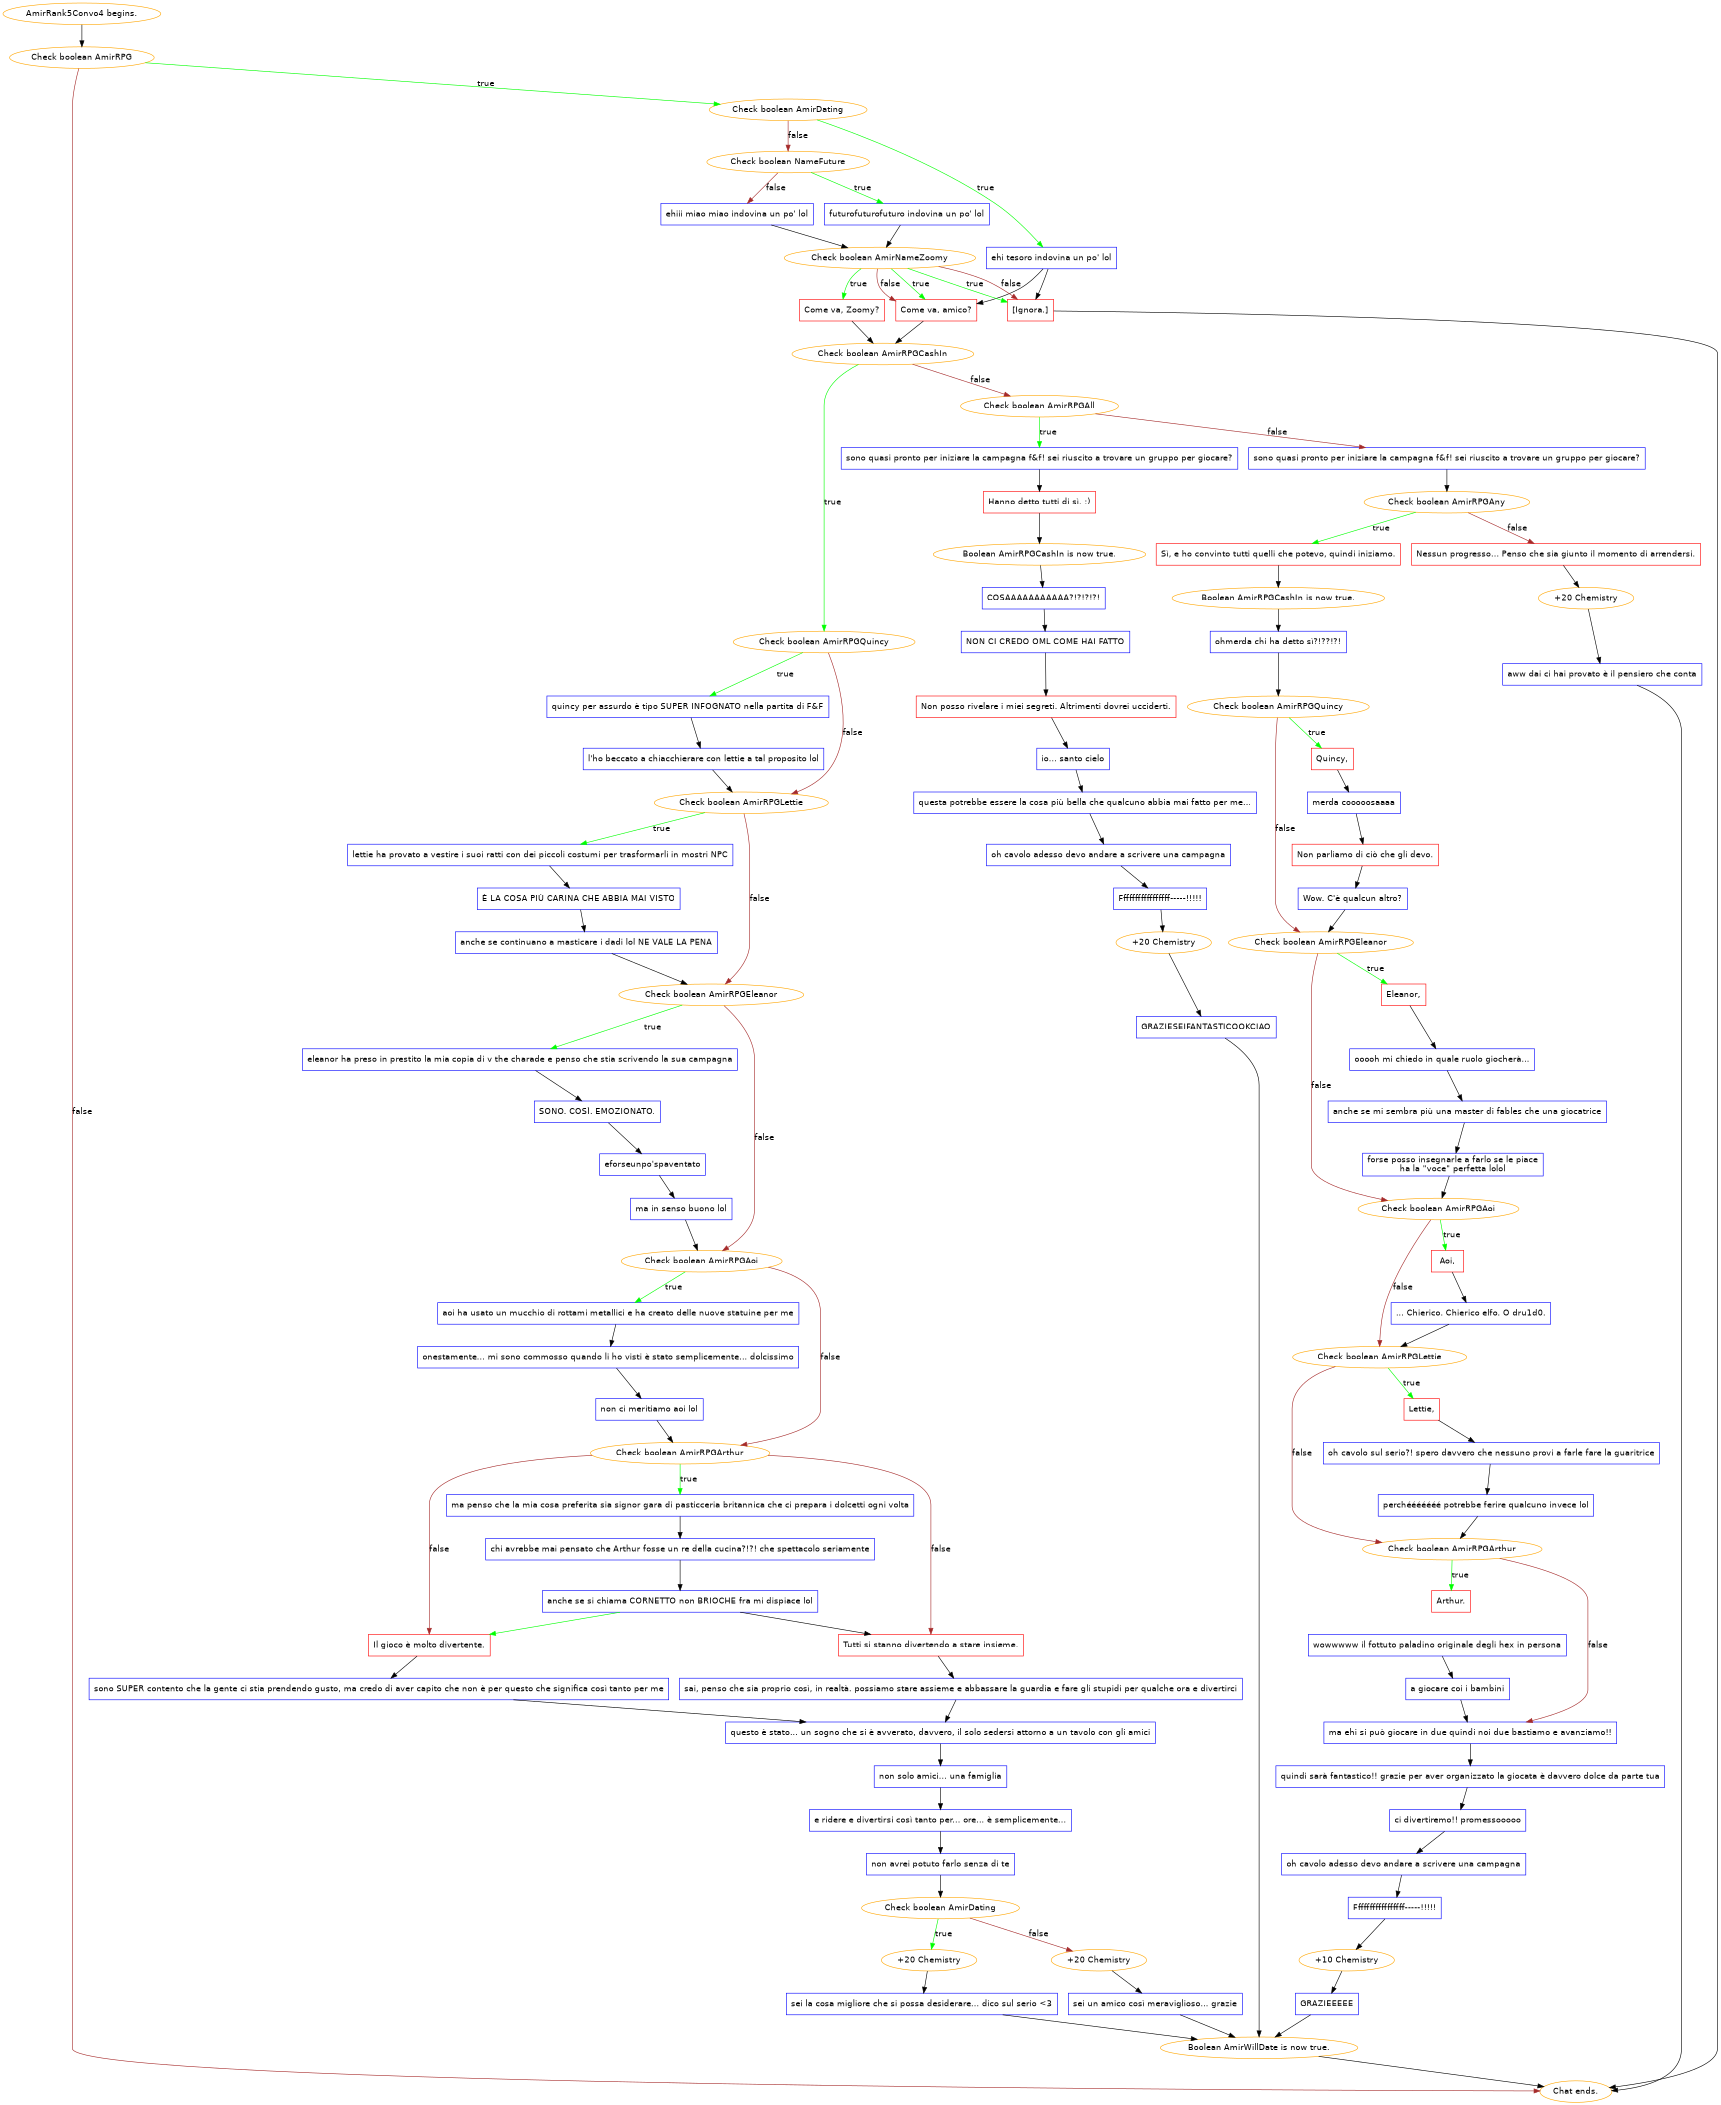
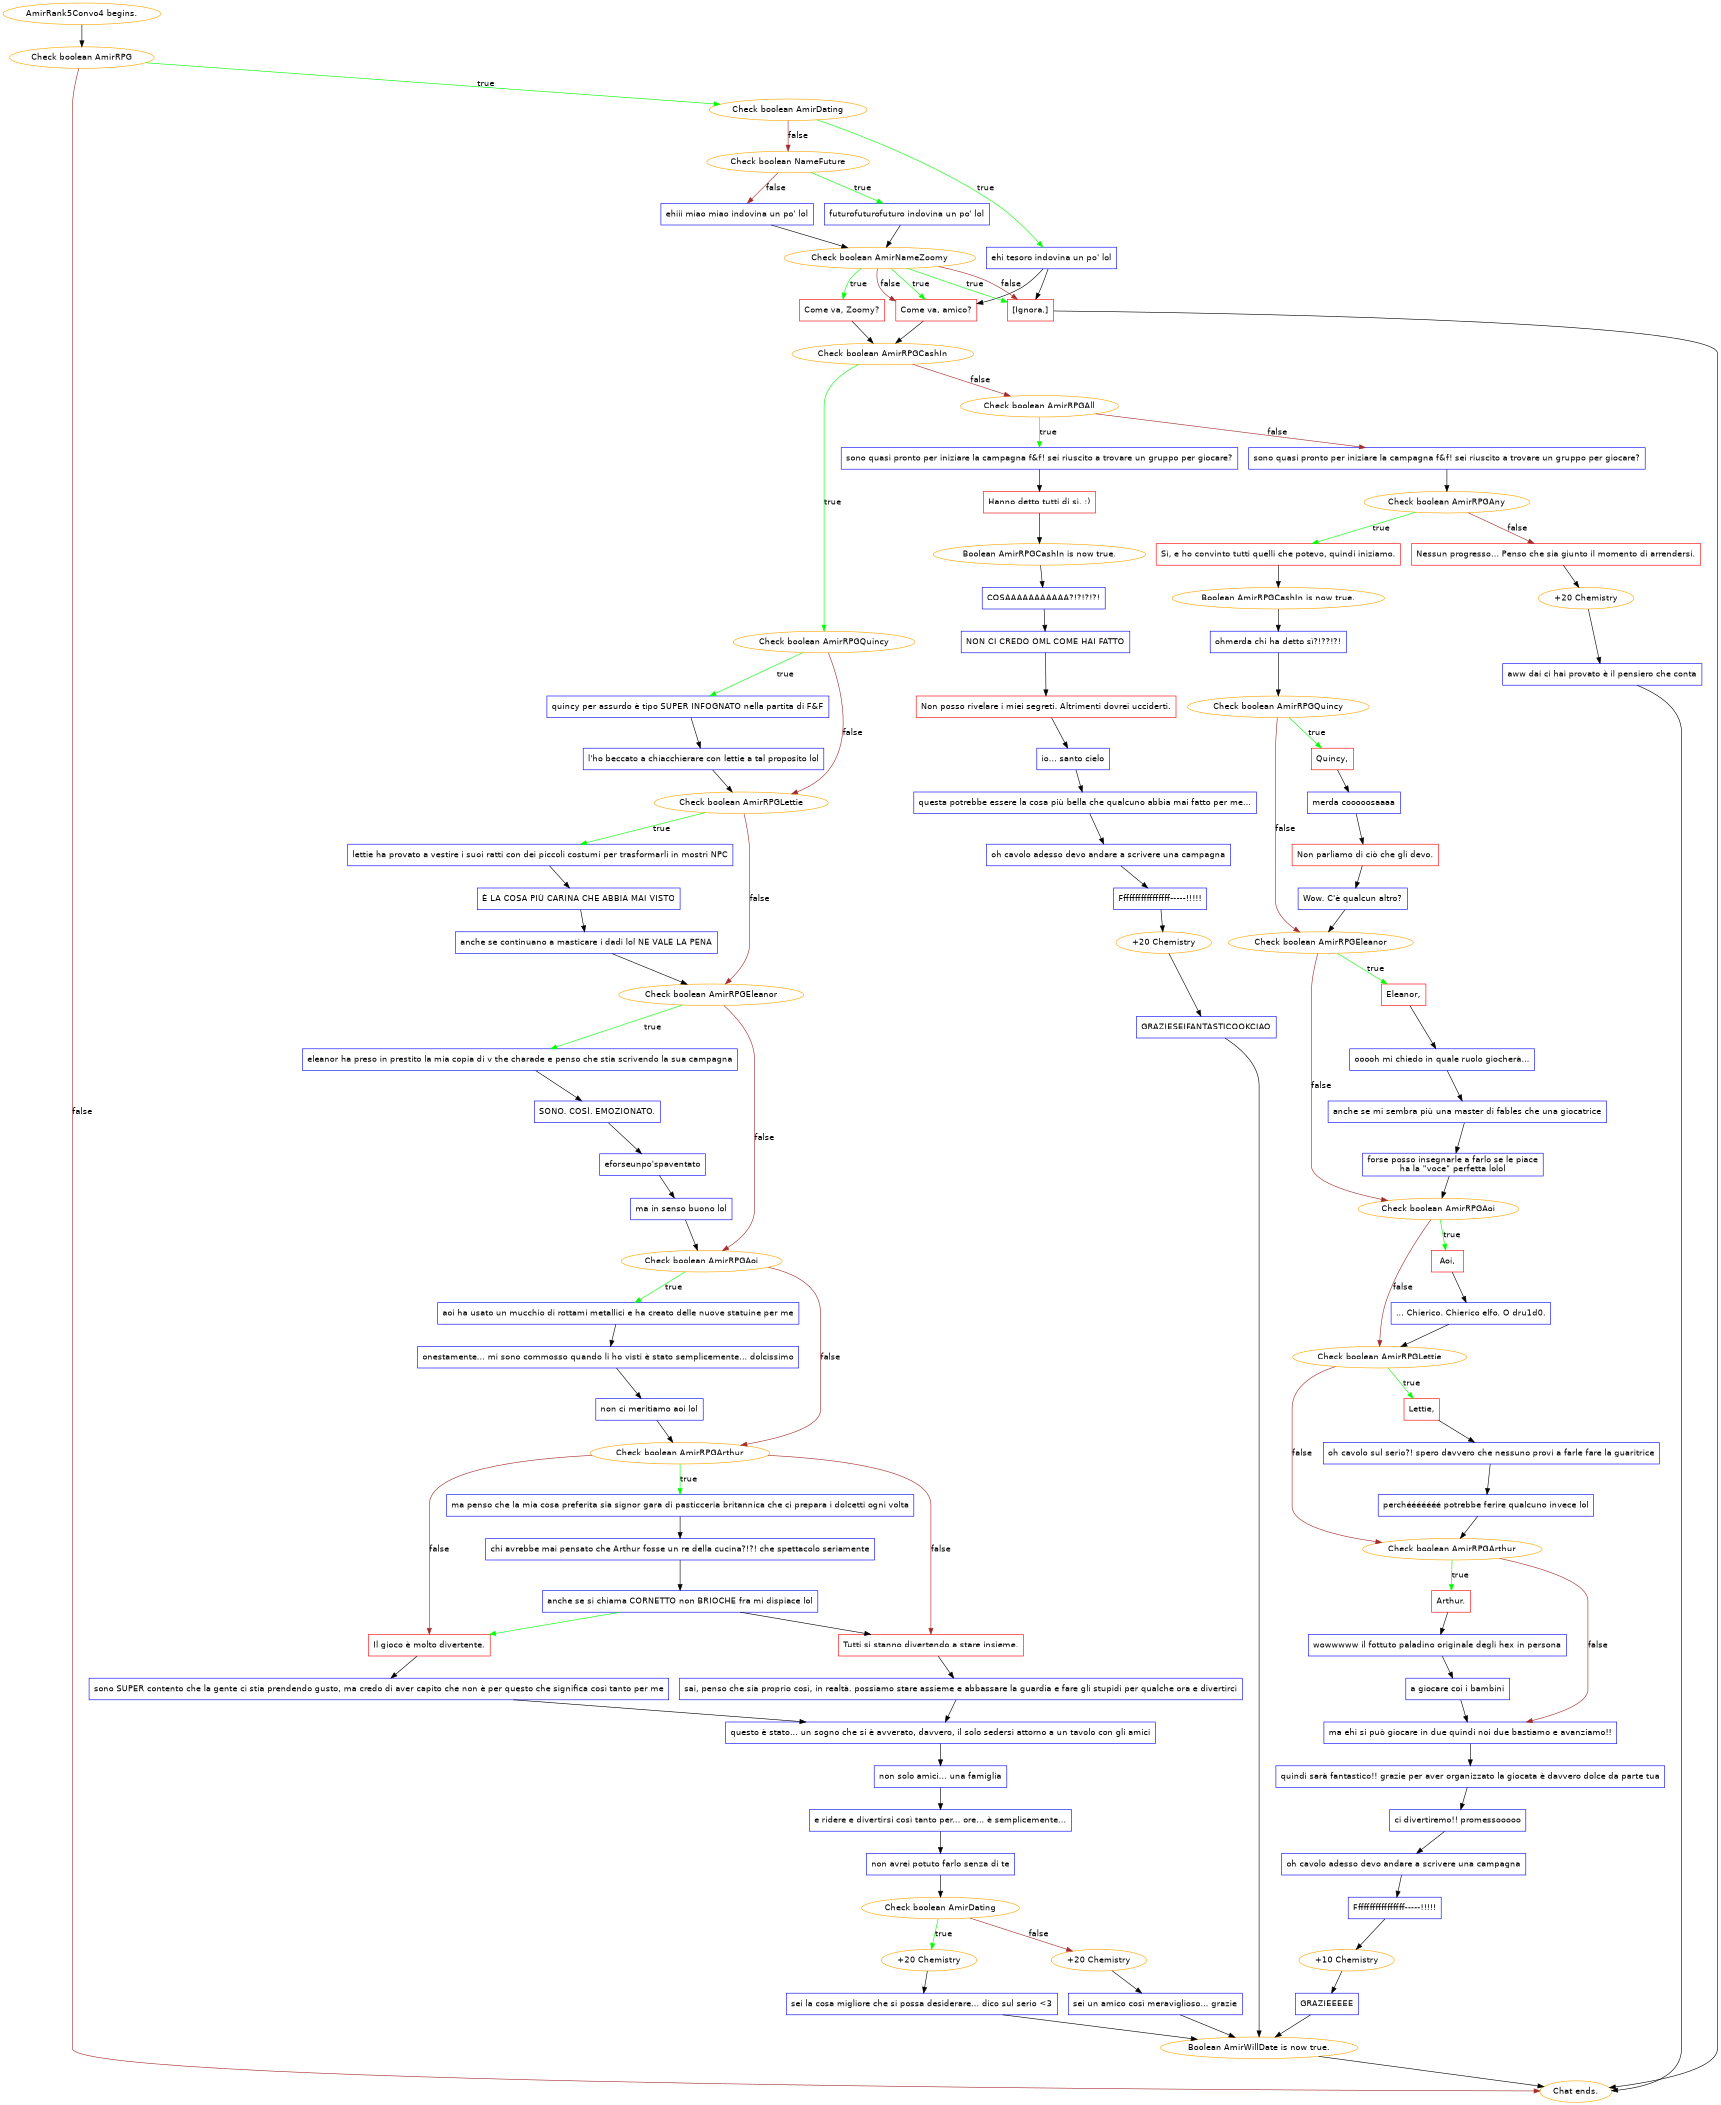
edge "Arthur." -> "wowwwww il fottuto paladino originale degli hex in persona": added
